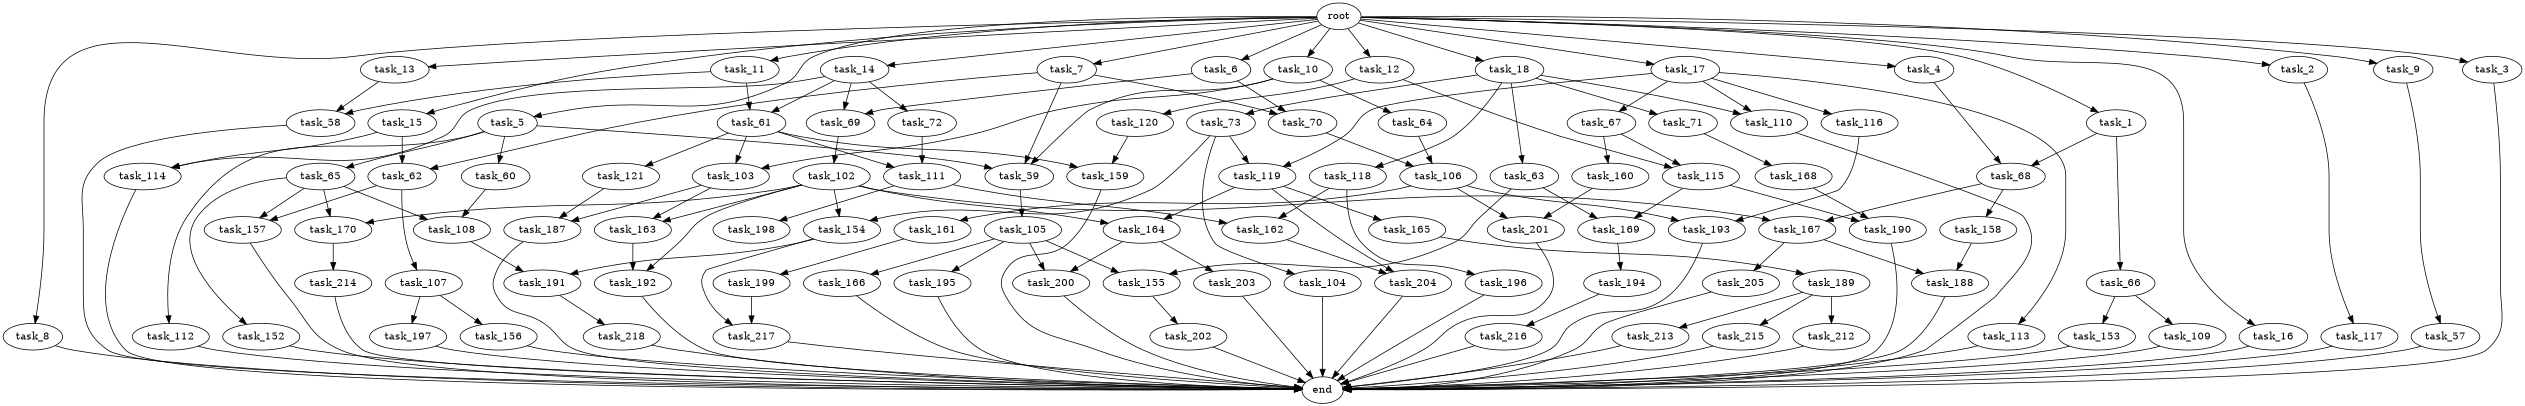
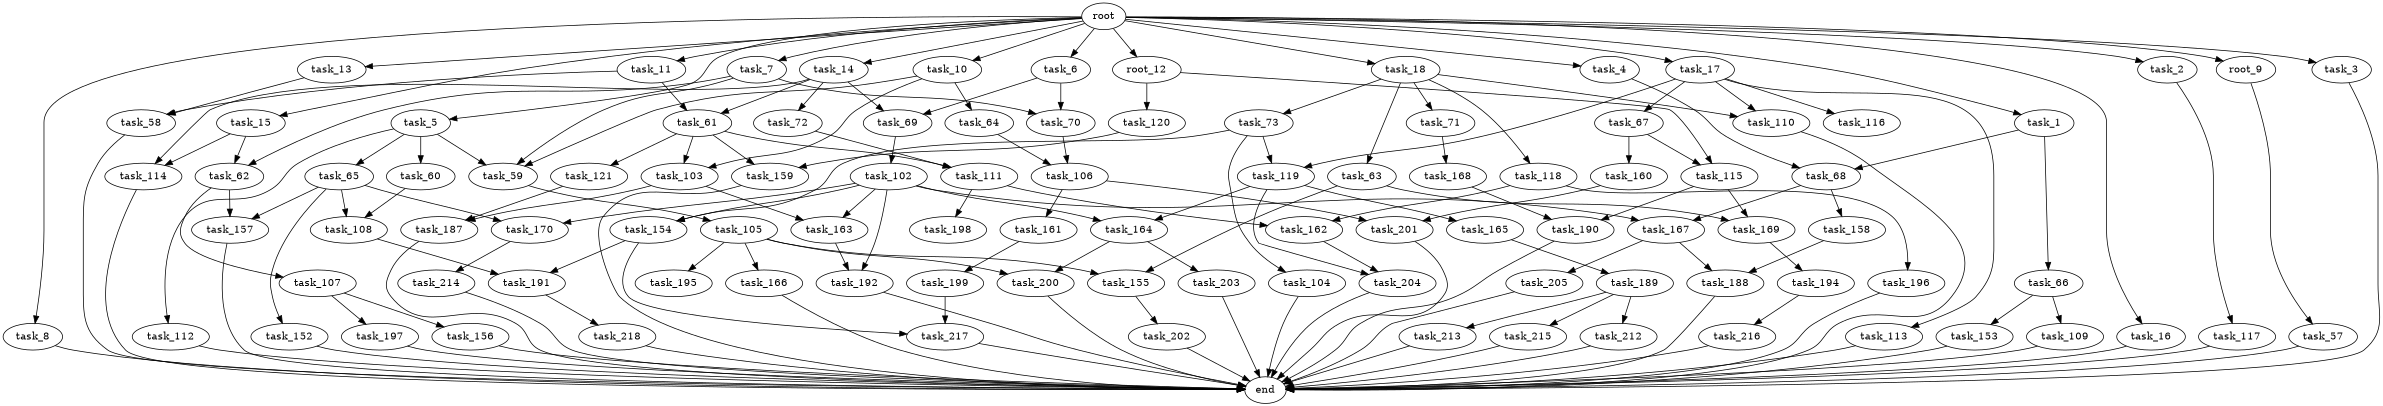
node "task_12": label "task_12" -> "root_12"
node "task_9": label "task_9" -> "root_9"
node "task_193": removed
edge "task_195" -> "end": removed
